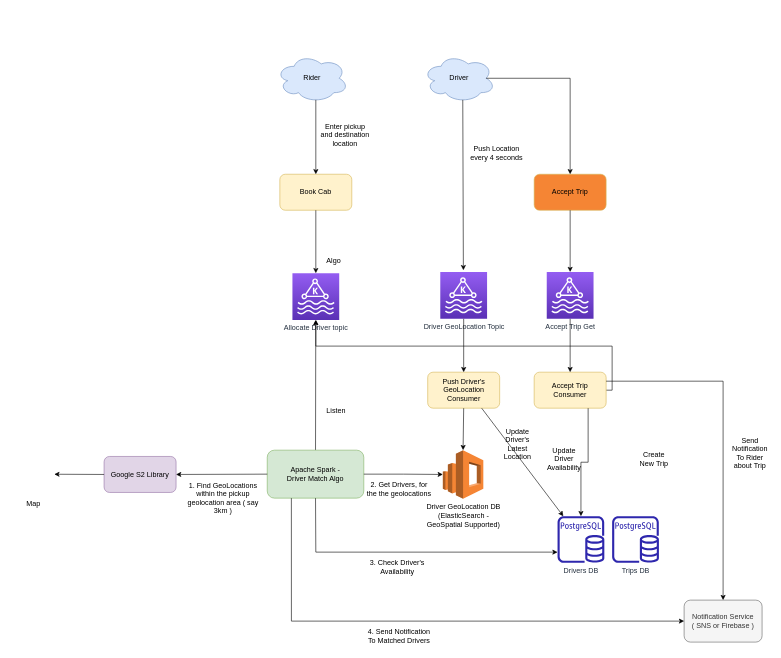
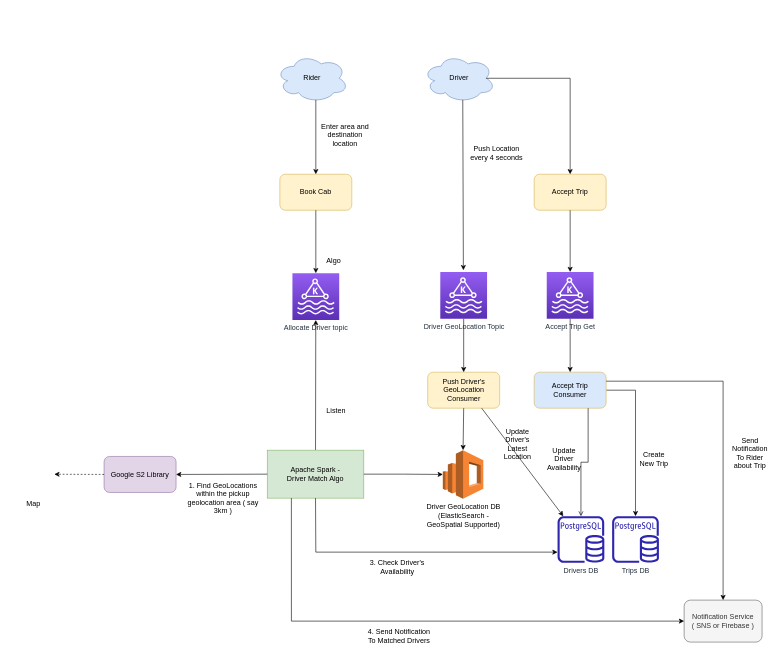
node "Enter pickup and destination location": label "Enter pickup and destination location" -> "Enter area and destination location"
node "Accept Trip": fillcolor #f58534 -> #fff2cc
edge "Accept Trip Consumer" -> "Allocate Driver topic": now "Accept Trip Consumer" -> "Trips DB"
node "Accept Trip Consumer": fillcolor #fff2cc -> #dae8fc
node "Apache Spark - Driver Match Algo": shape rounded rectangle -> rectangle
edge "Google S2 Library" -> "Map": style solid -> dashed
node "2. Get Drivers, for the the geolocations": removed
edge "Accept Trip Consumer" -> "Drivers DB": arrowhead classic -> open
